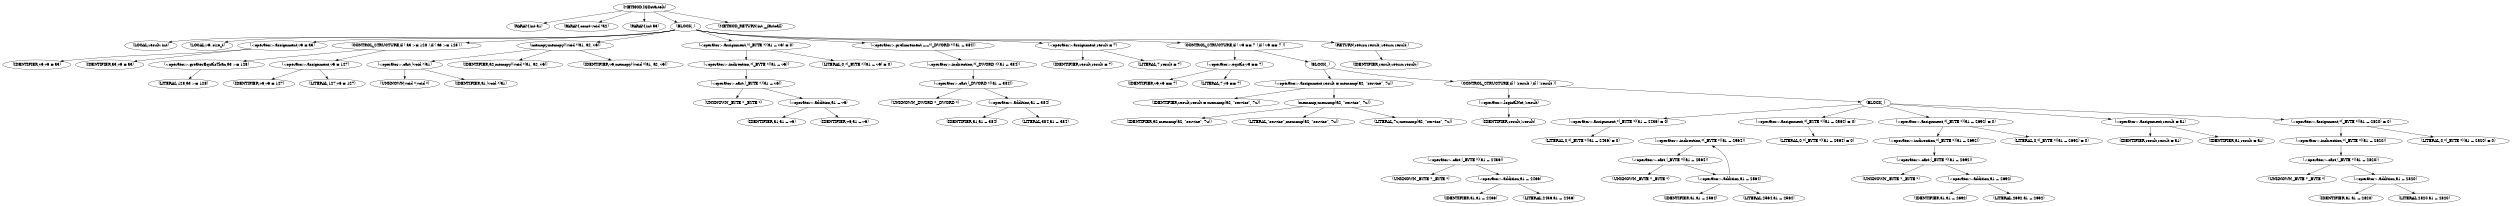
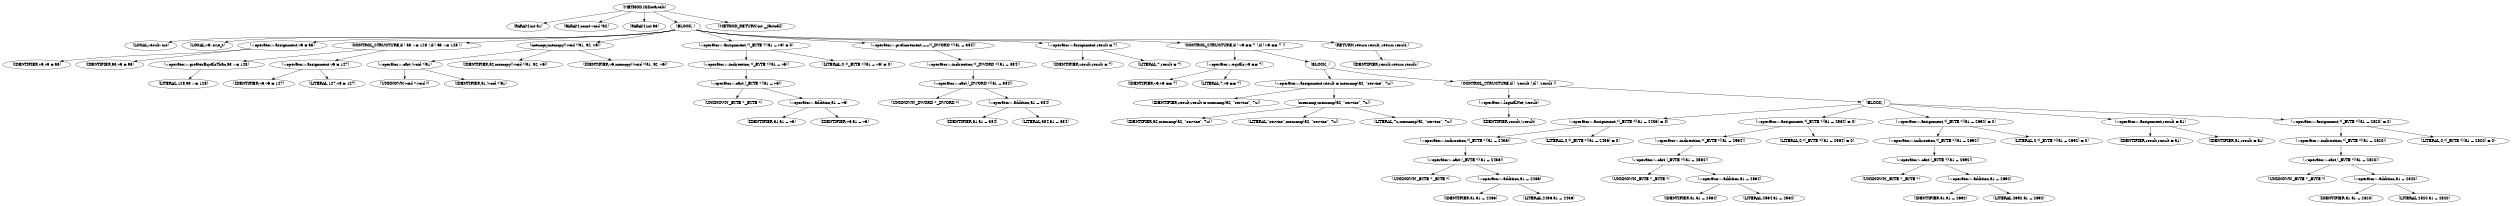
node "(<operator>.indirection,*(_BYTE *)(a1 + 2436))": added
edge "(<operator>.addition,a1 + 2564)" -> "(<operator>.indirection,*(_BYTE *)(a1 + 2564))": now "(<operator>.assignment,*(_BYTE *)(a1 + 2564) = 0)" -> "(<operator>.indirection,*(_BYTE *)(a1 + 2564))"
